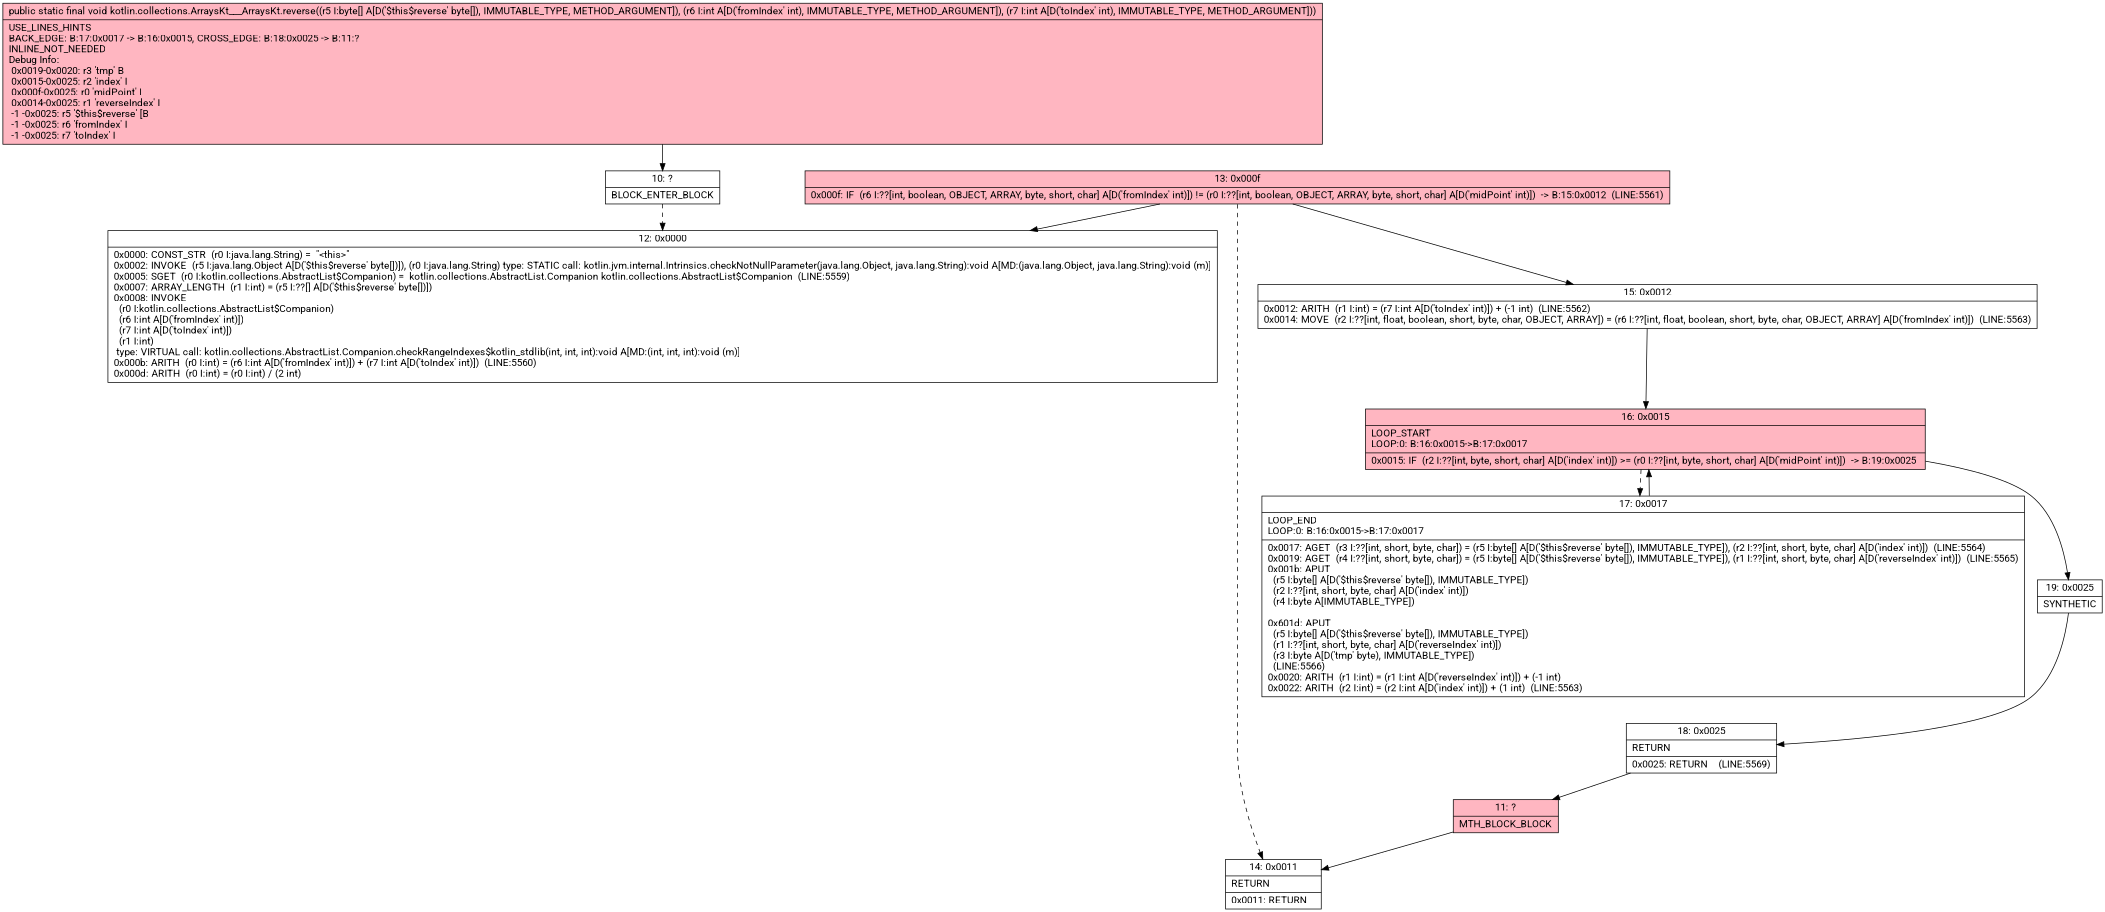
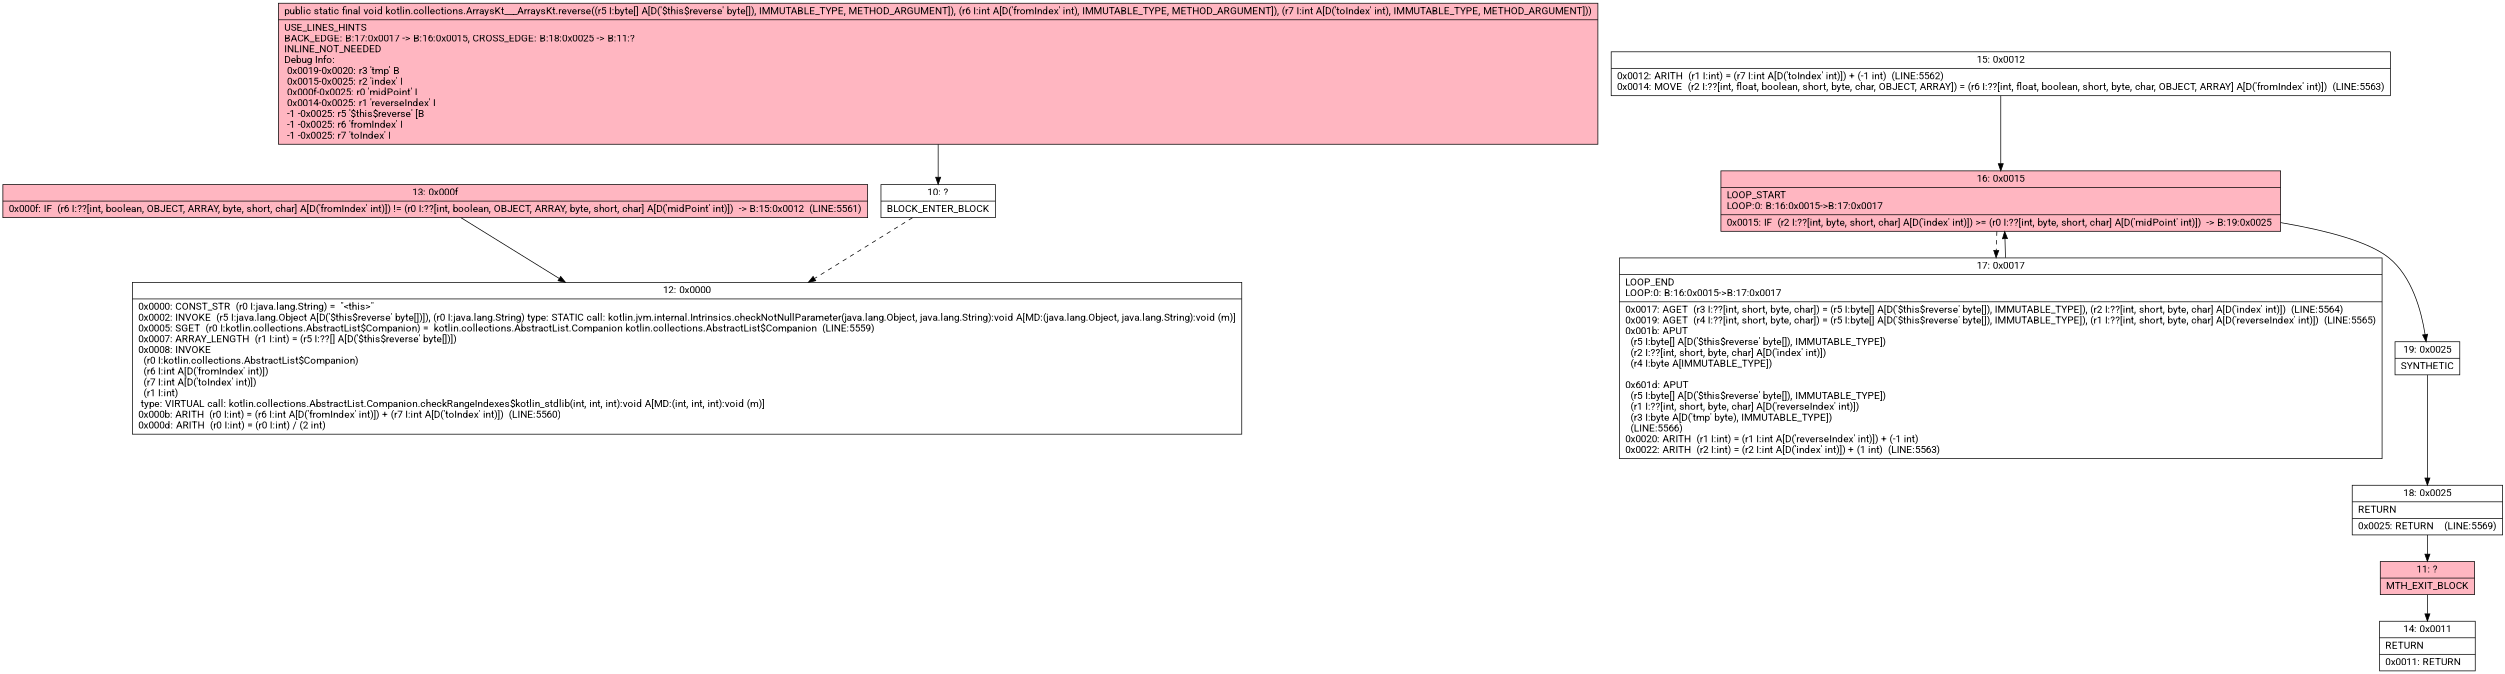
edge "13: 0x000f" -> "15: 0x0012": removed
edge "13: 0x000f" -> "14: 0x0011": removed
node "11: ?": text "MTH_BLOCK_BLOCK" -> "MTH_EXIT_BLOCK"
